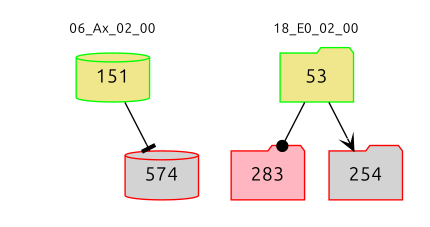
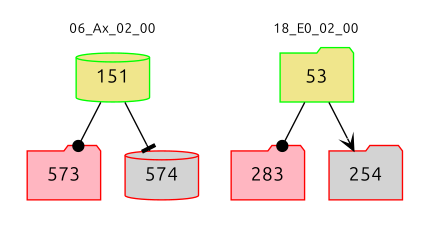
node "573": added
